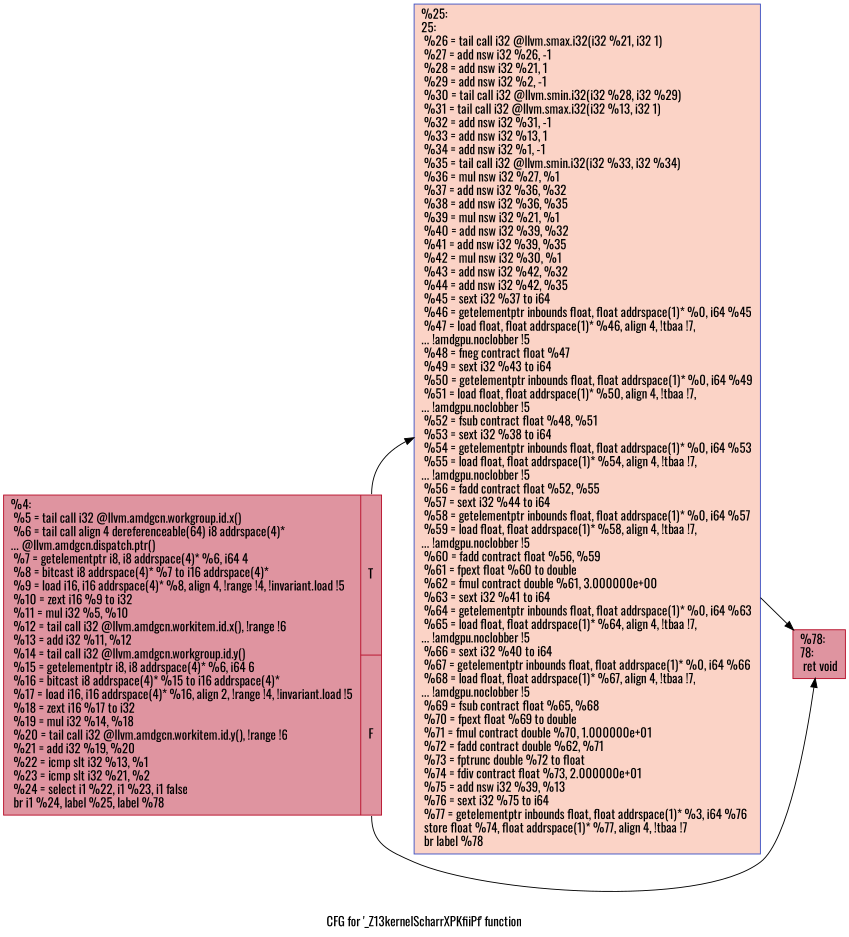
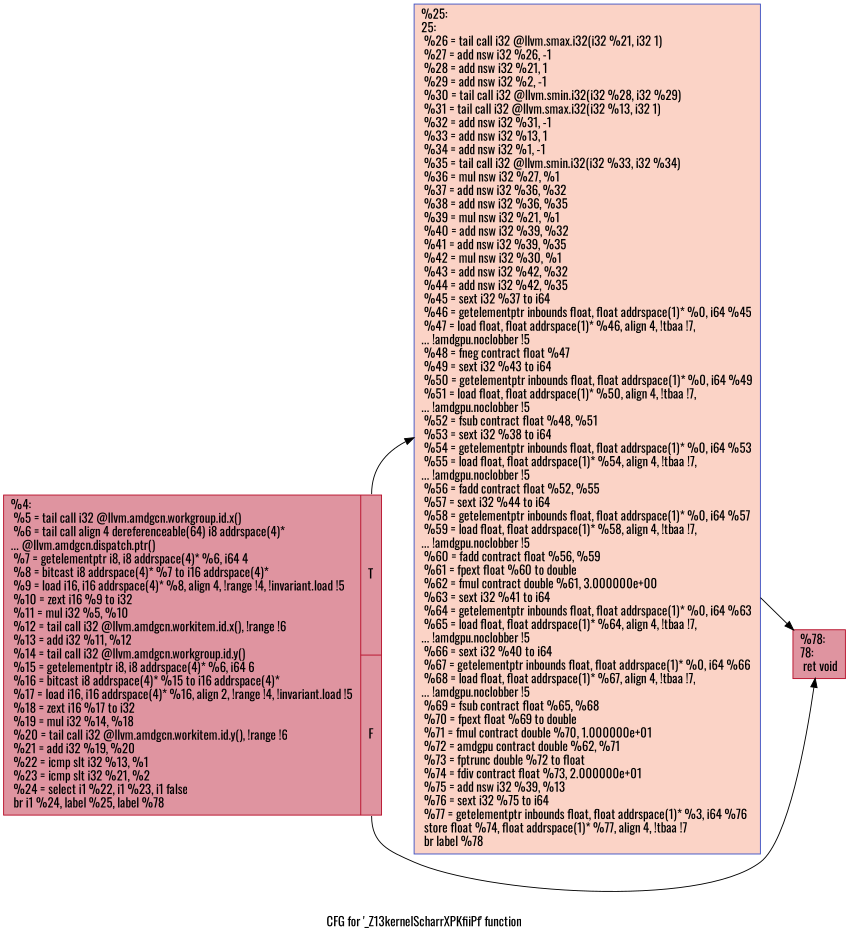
node "%25:": text "%72 = fadd contract double %62, %71" -> "%72 = amdgpu contract double %62, %71"
